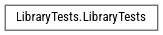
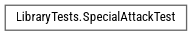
node "LibraryTests.LibraryTests": label "LibraryTests.LibraryTests" -> "LibraryTests.SpecialAttackTest"
